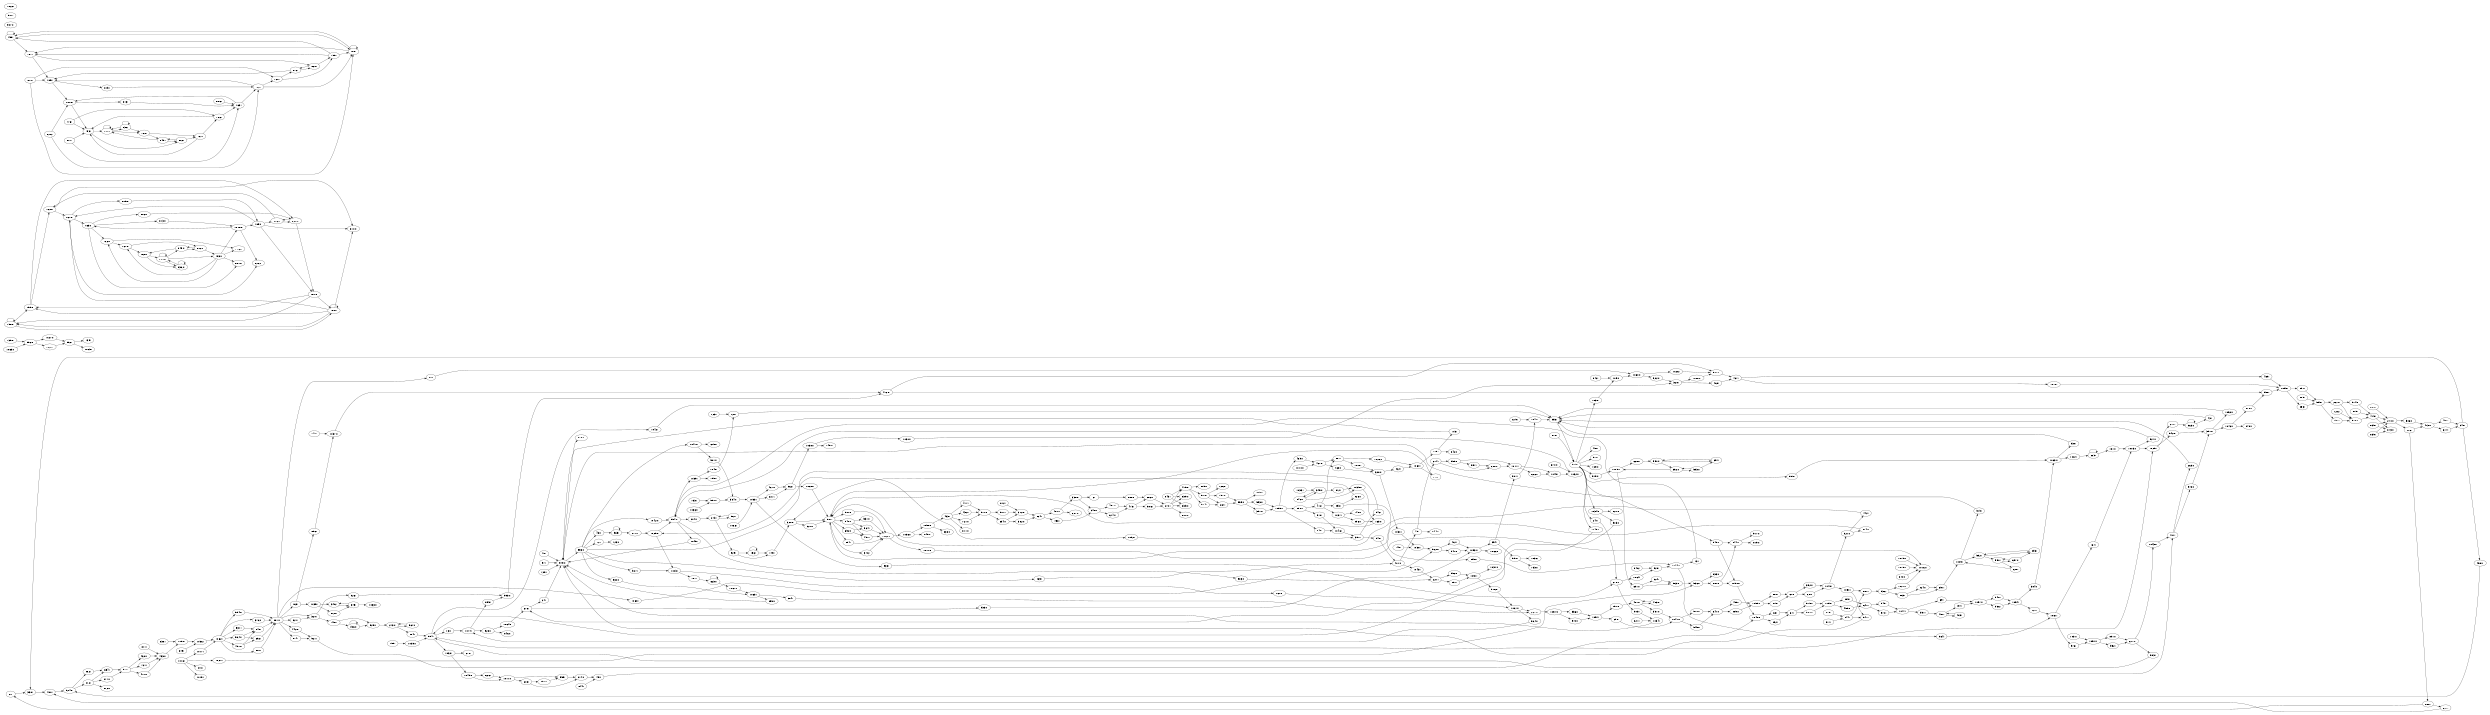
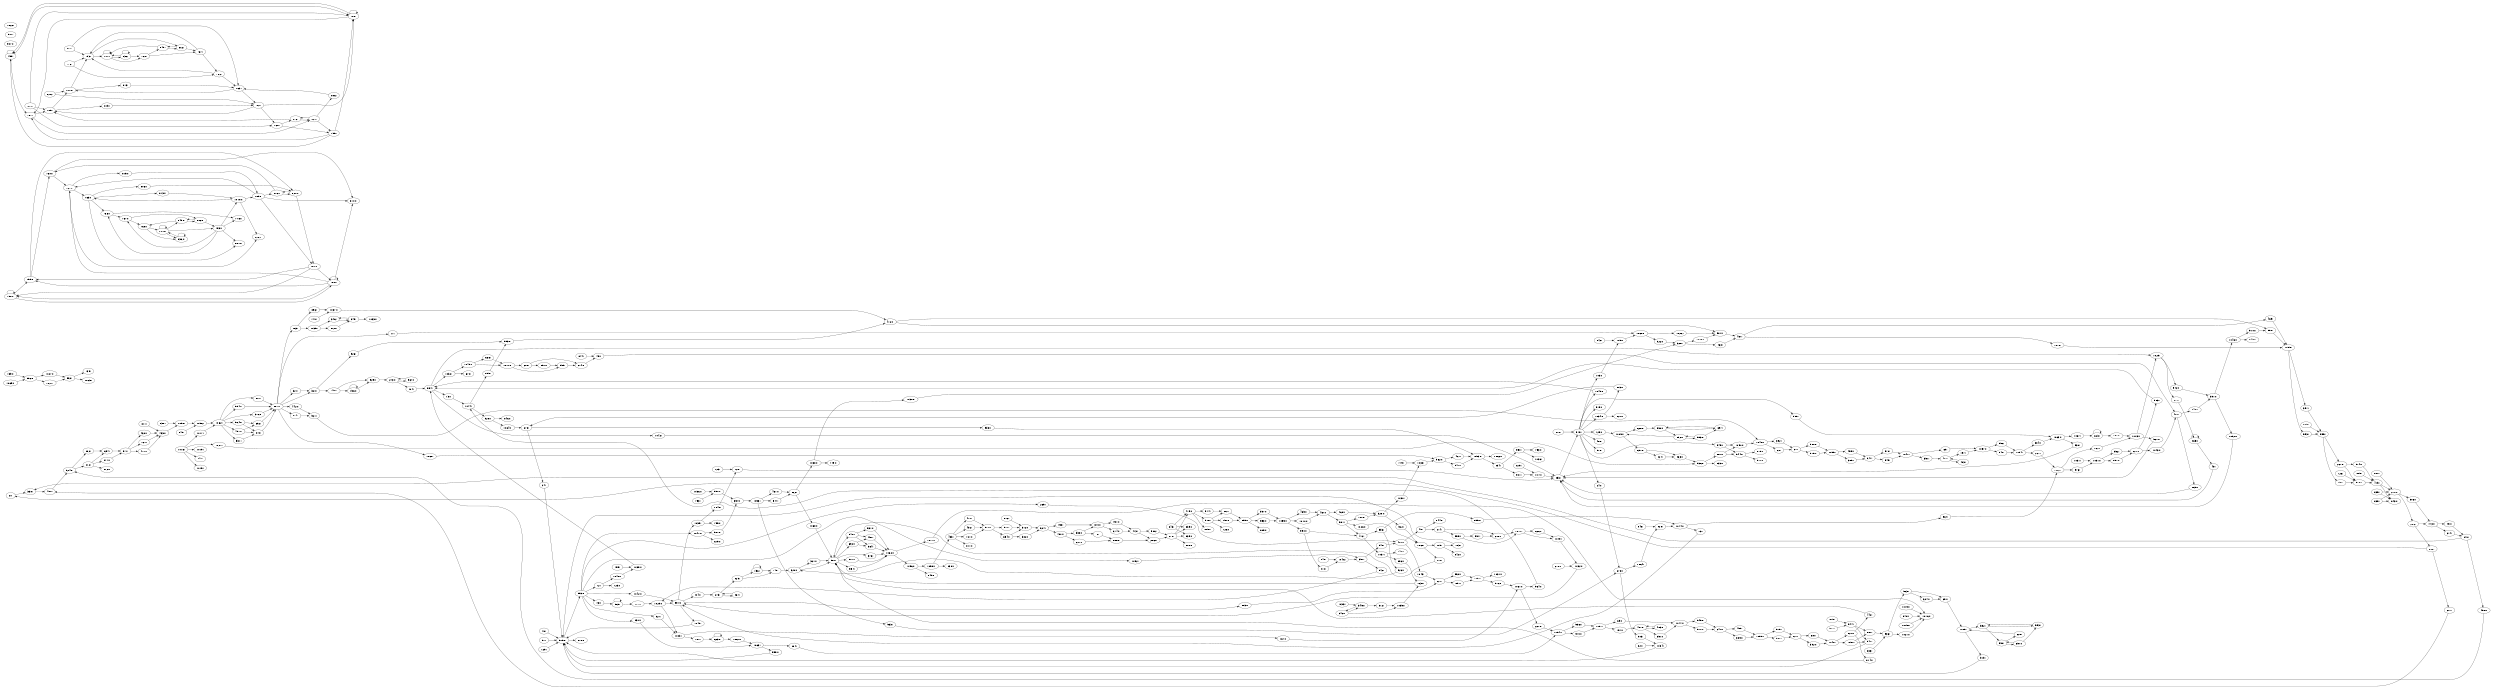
edge "820-" -> "806-": added
node "1015-": added
edge "919+" -> "1009+": now "729+" -> "1009+"
edge "412-" -> "581-": reversed
edge "1055+" -> "848-": now "1055+" -> "1010+"
node "1066-": removed
edge "607+" -> "888+": added
node "1040+": added
edge "384-" -> "227+": now "384-" -> "1054+"
node "833-": added
